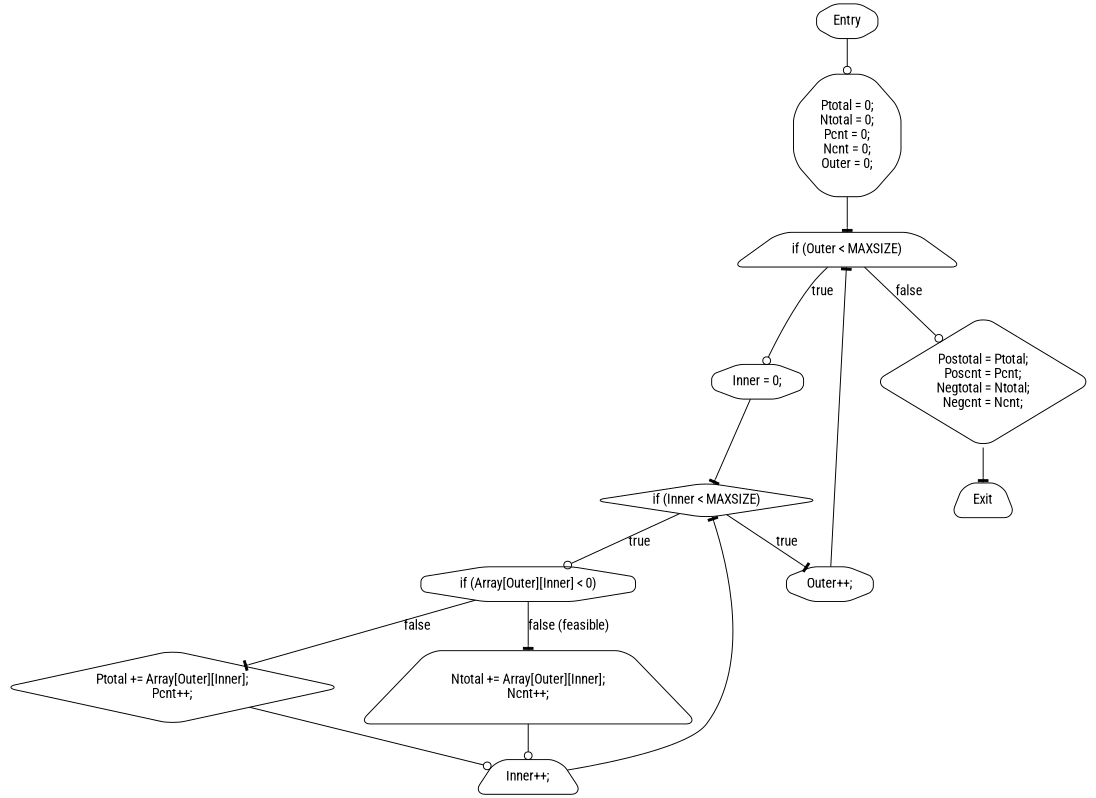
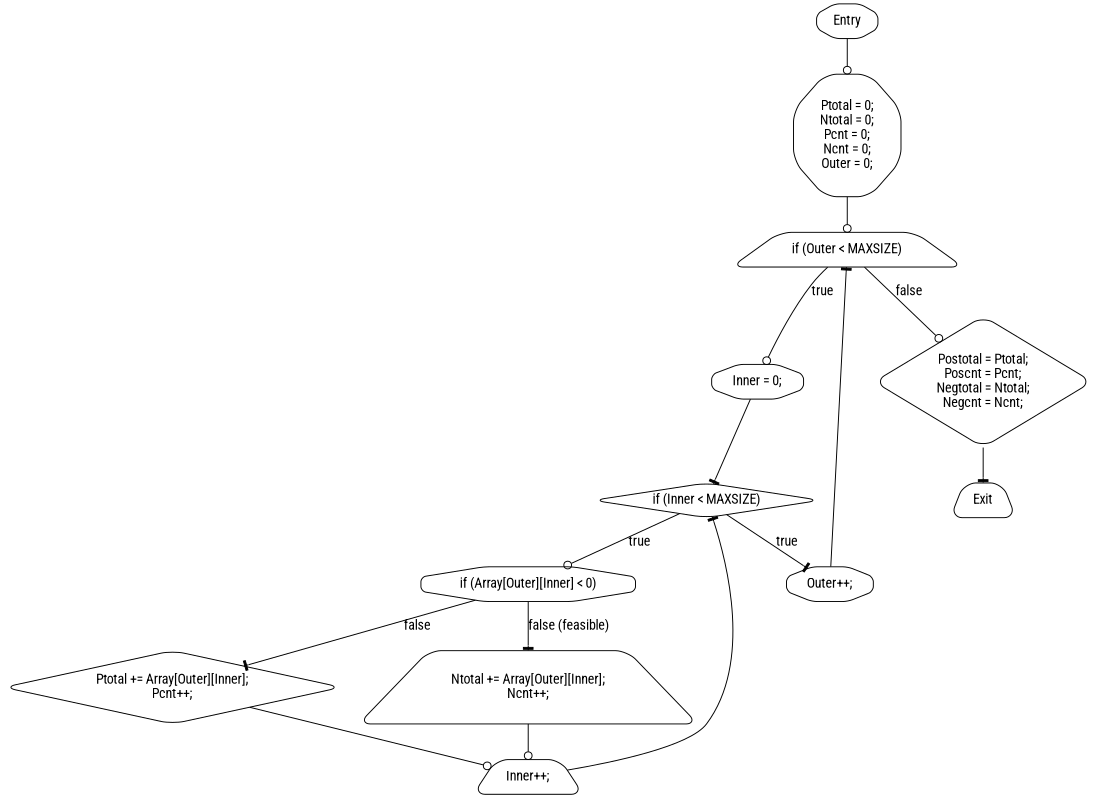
edge "Ptotal = 0; Ntotal = 0; Pcnt = 0; Ncnt = 0; Outer = 0;" -> "if (Outer < MAXSIZE)": arrowhead tee -> odot
